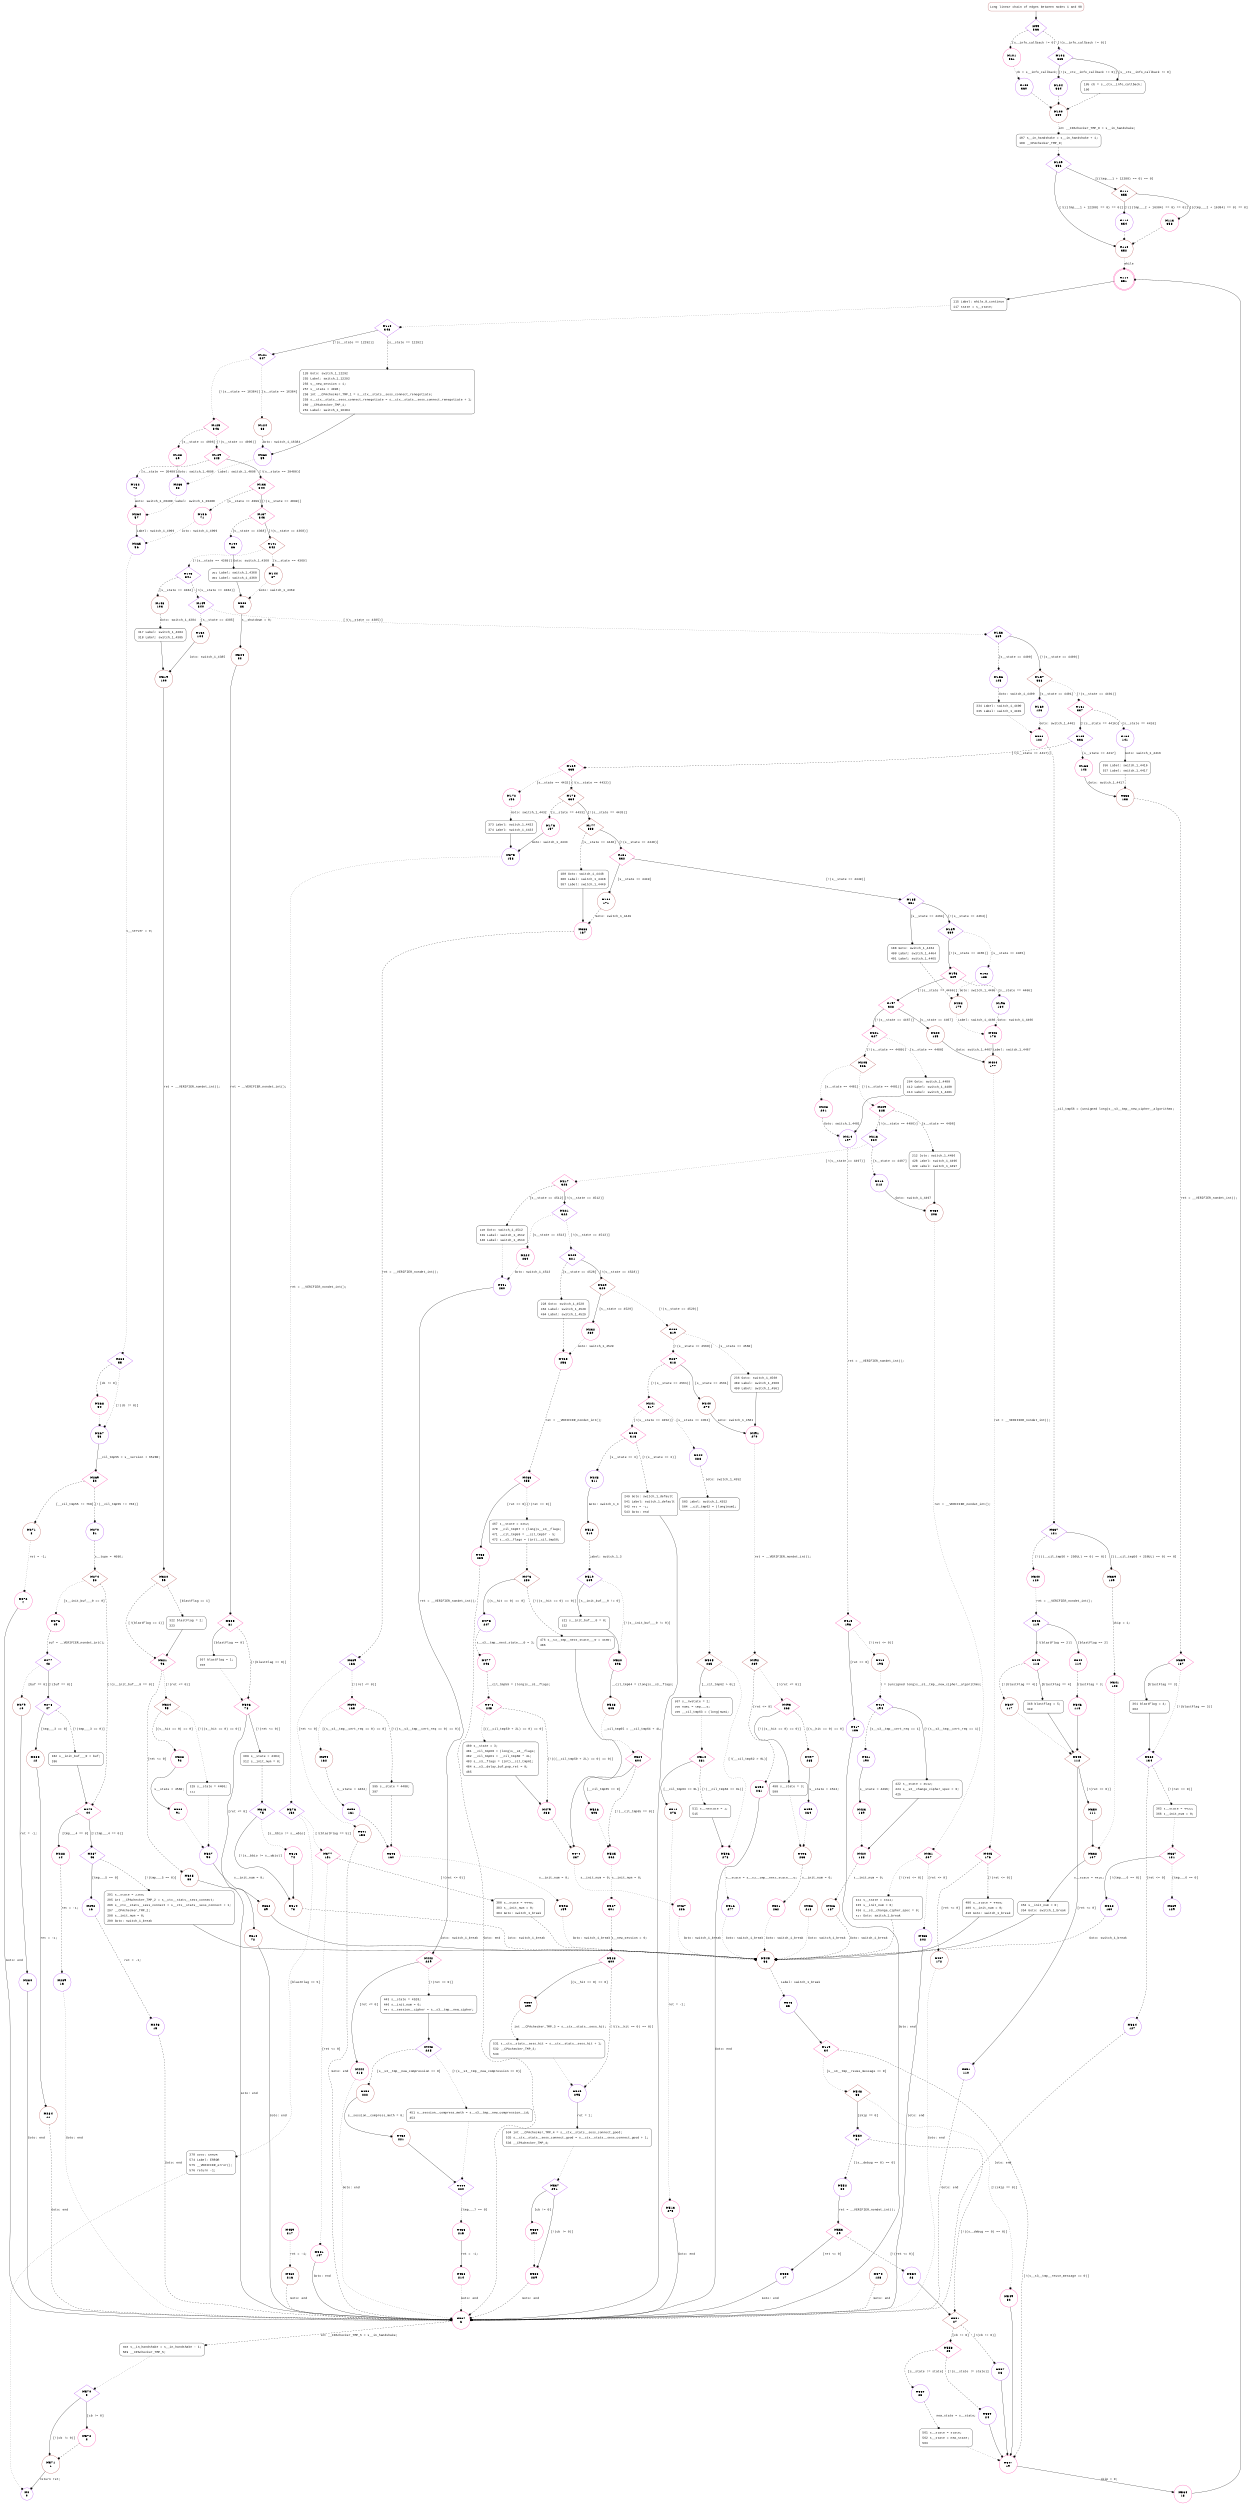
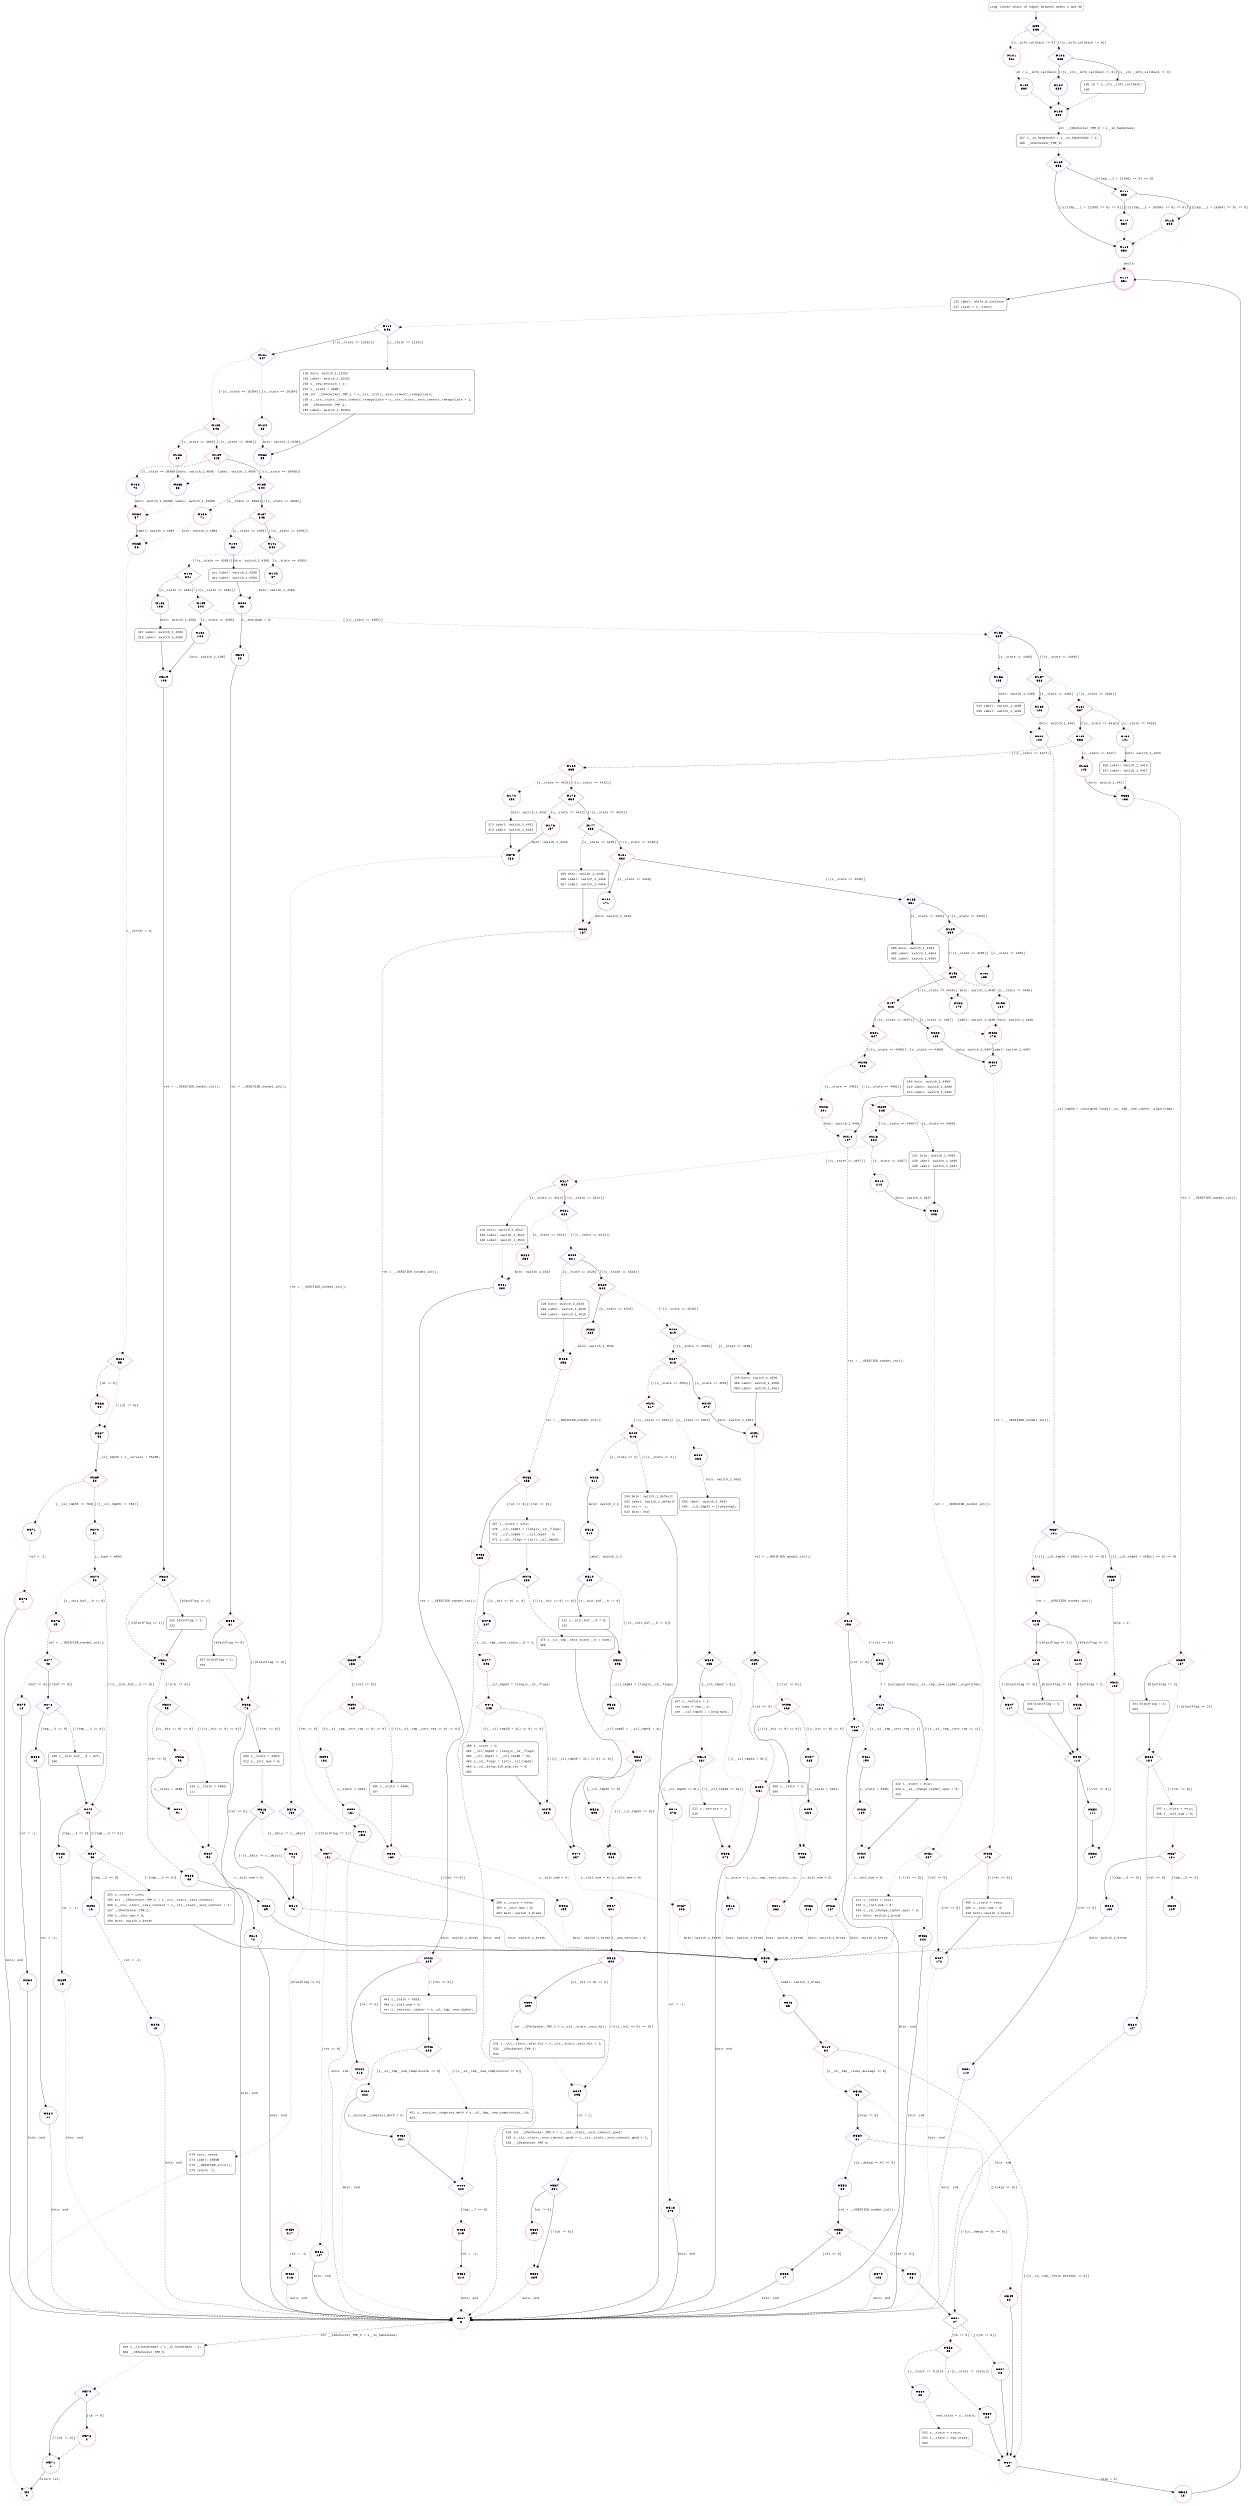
node "353": removed
edge "406" -> "N545 36": now "406" -> "N407 172"
